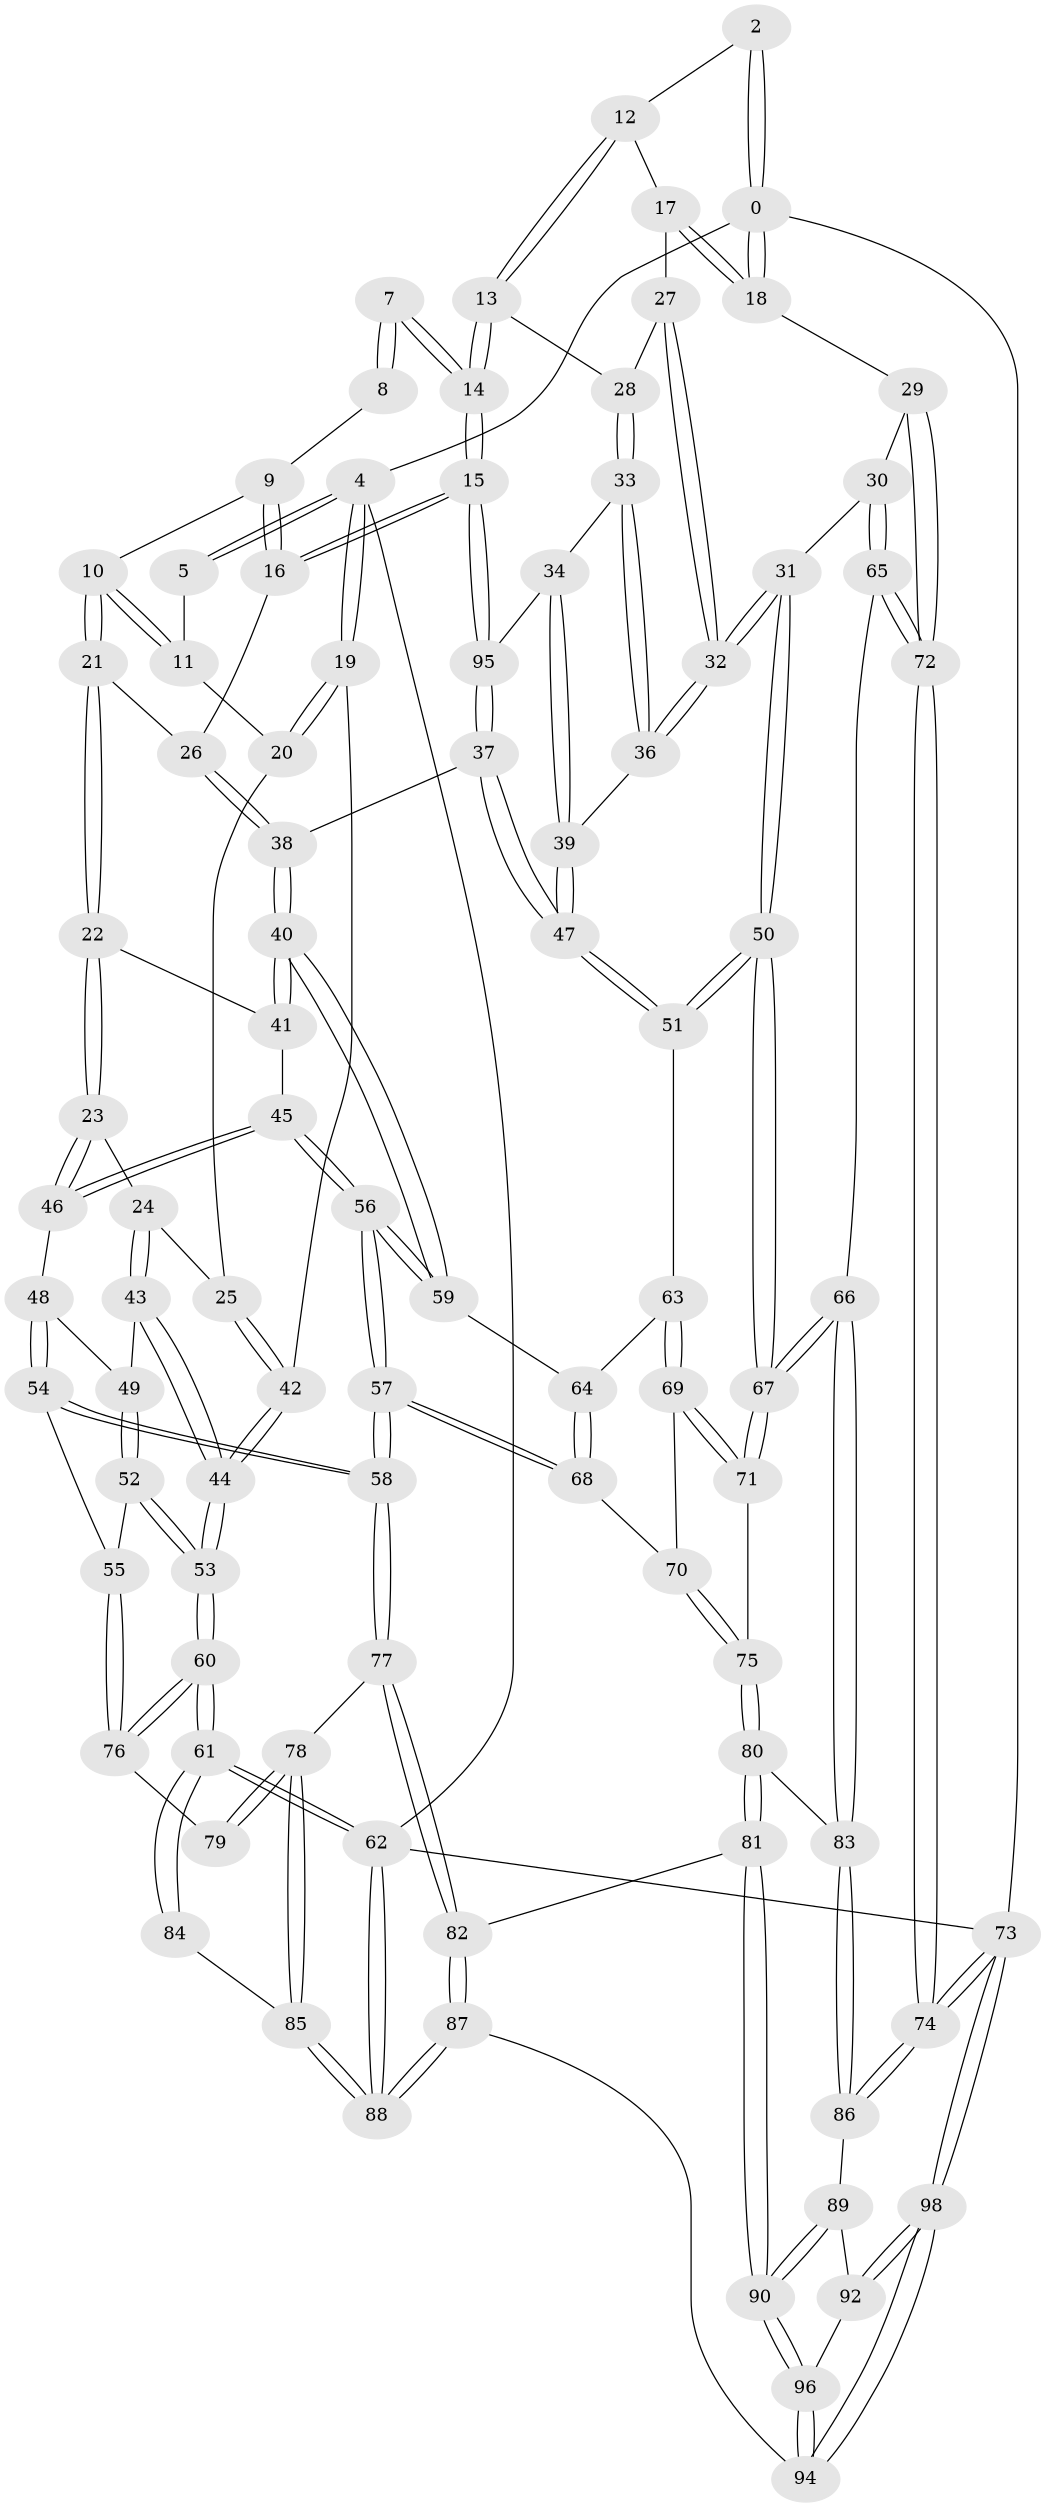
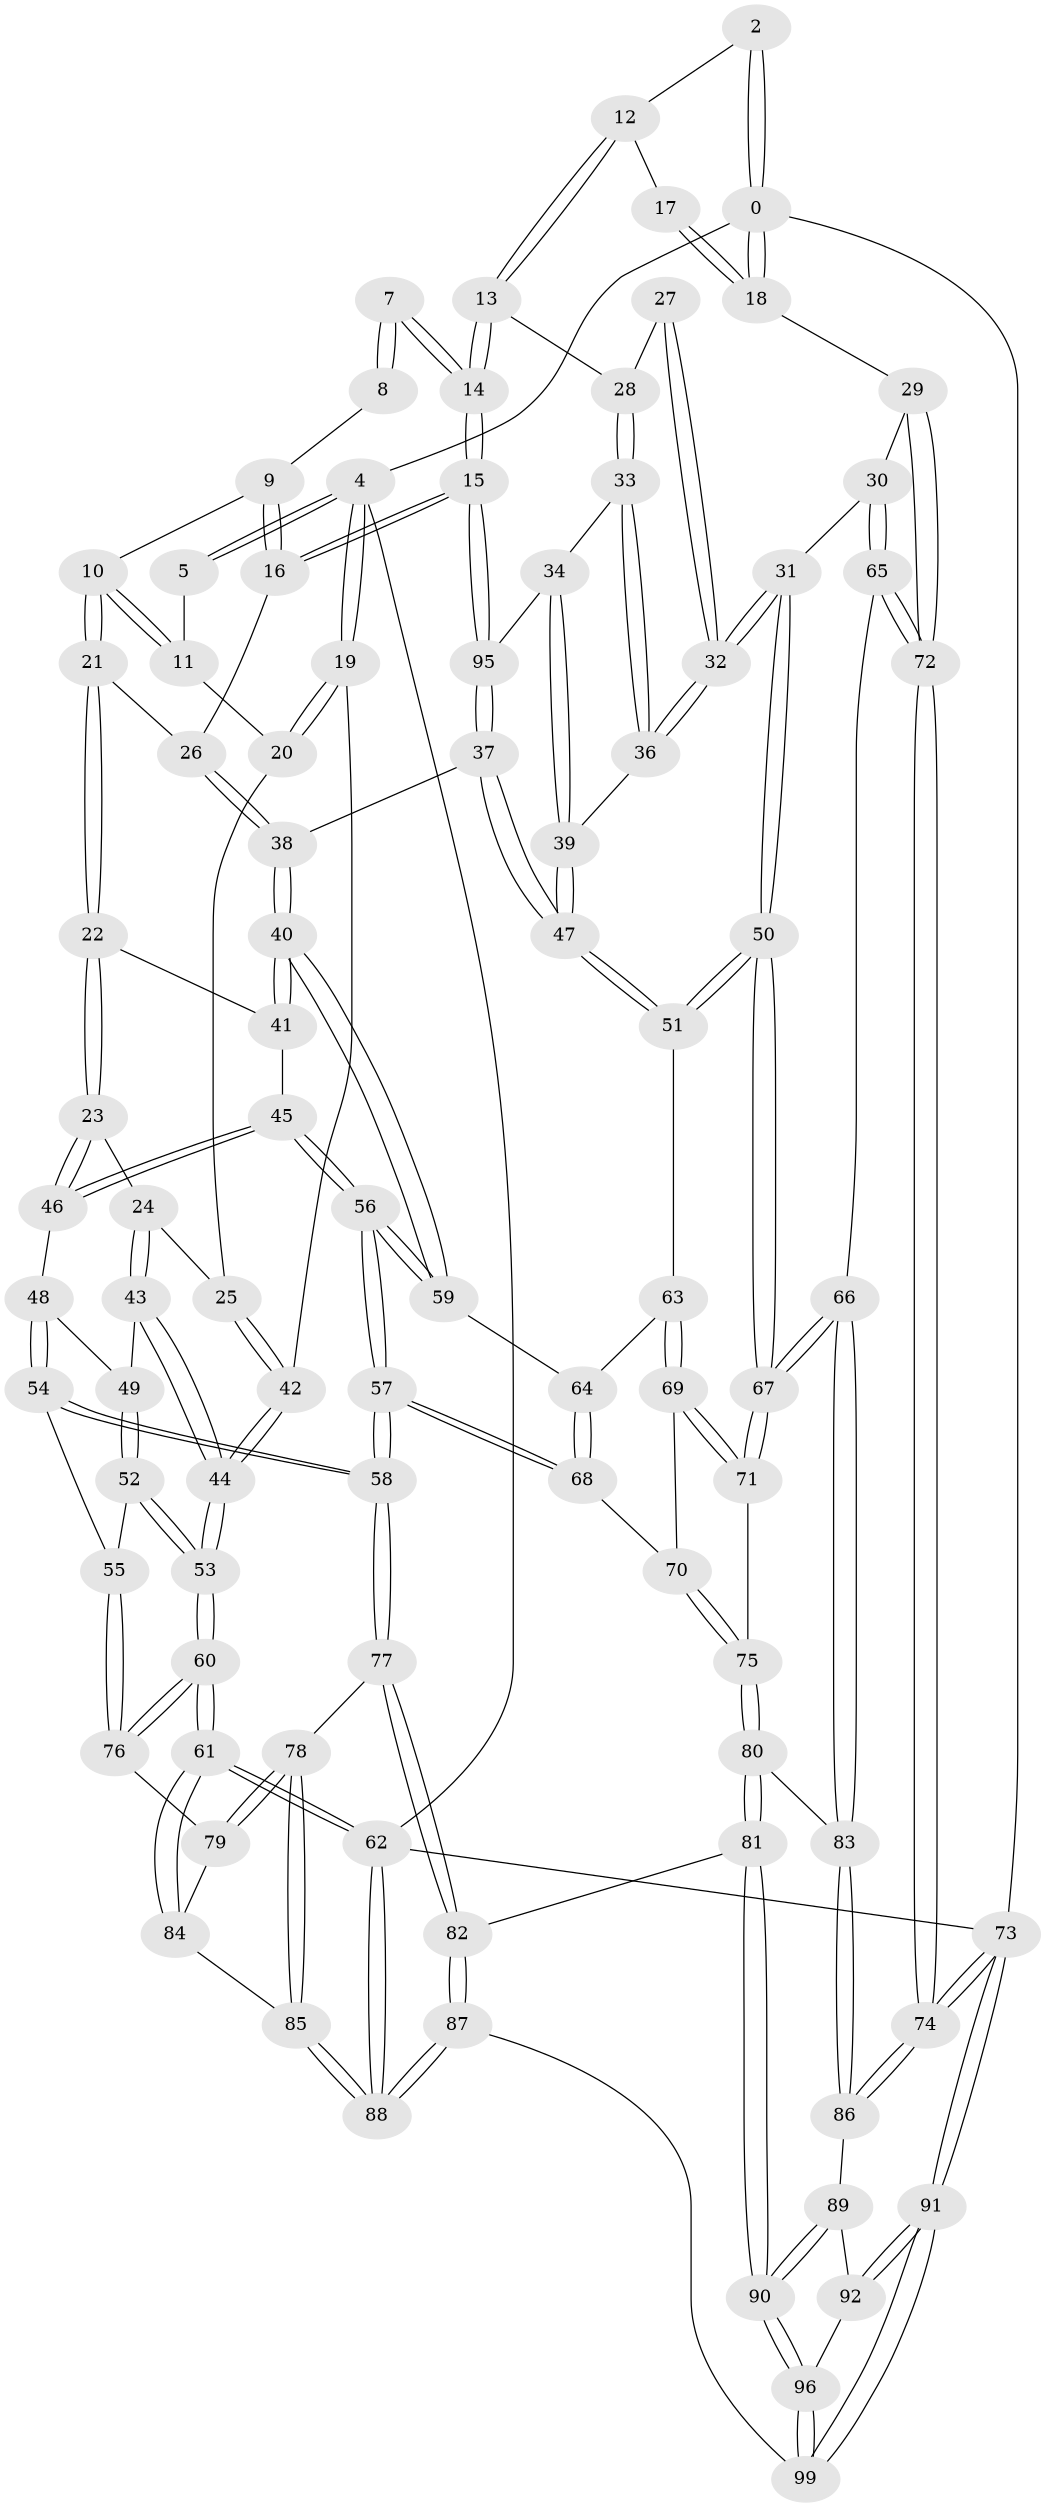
edge "17" -- "27": removed
edge "79" -- "84": added
node "98": label "98" -> "91"
node "94": label "94" -> "99"
